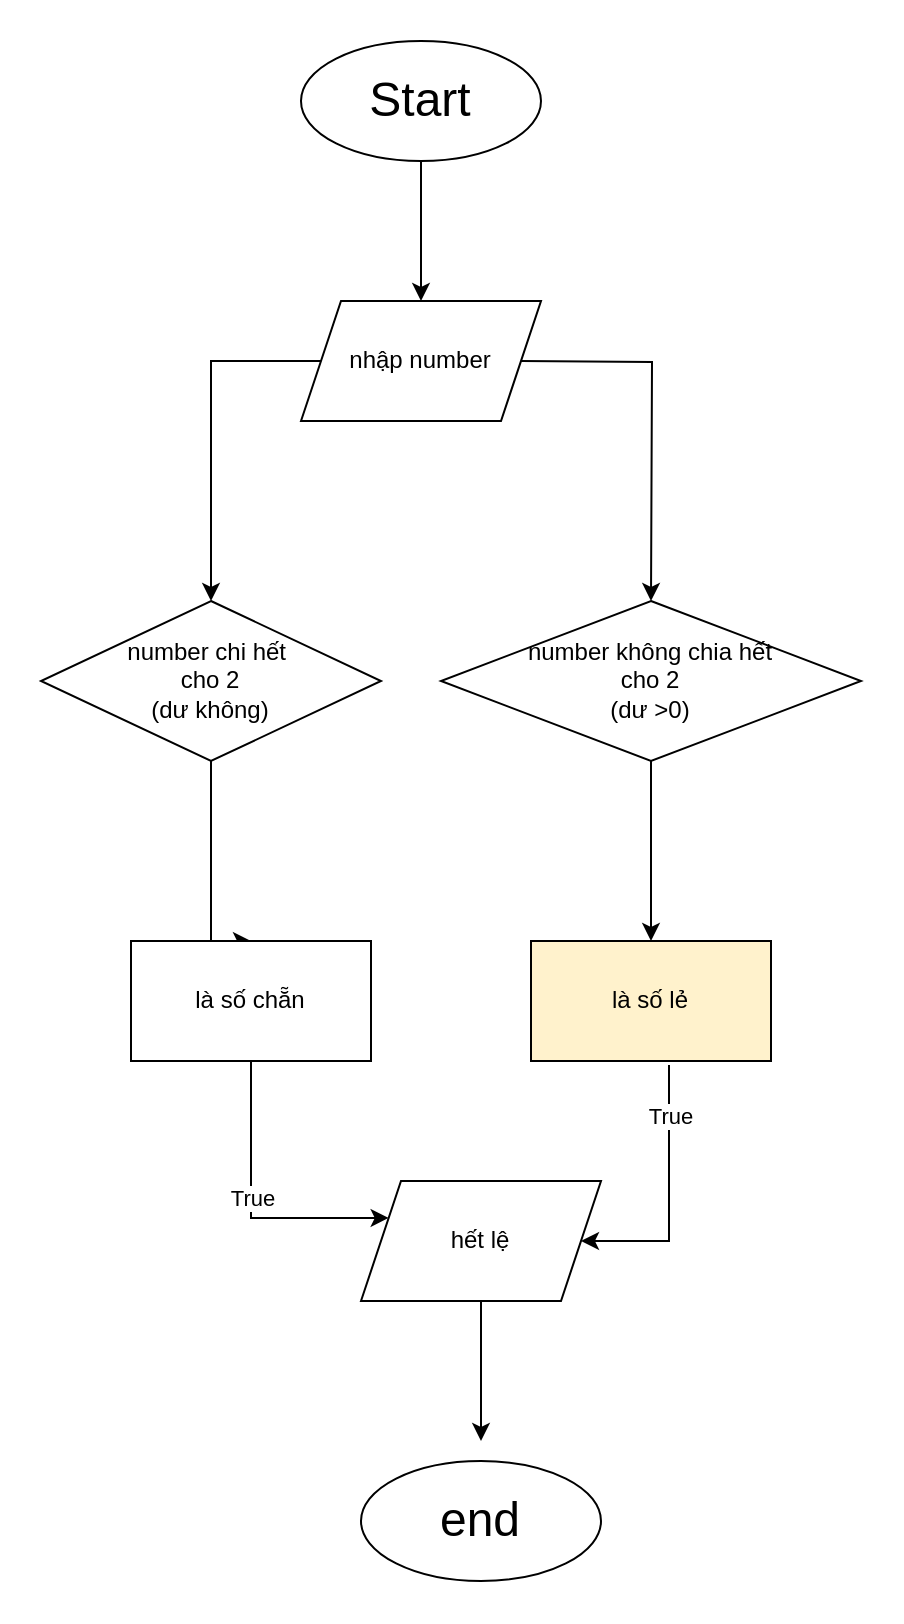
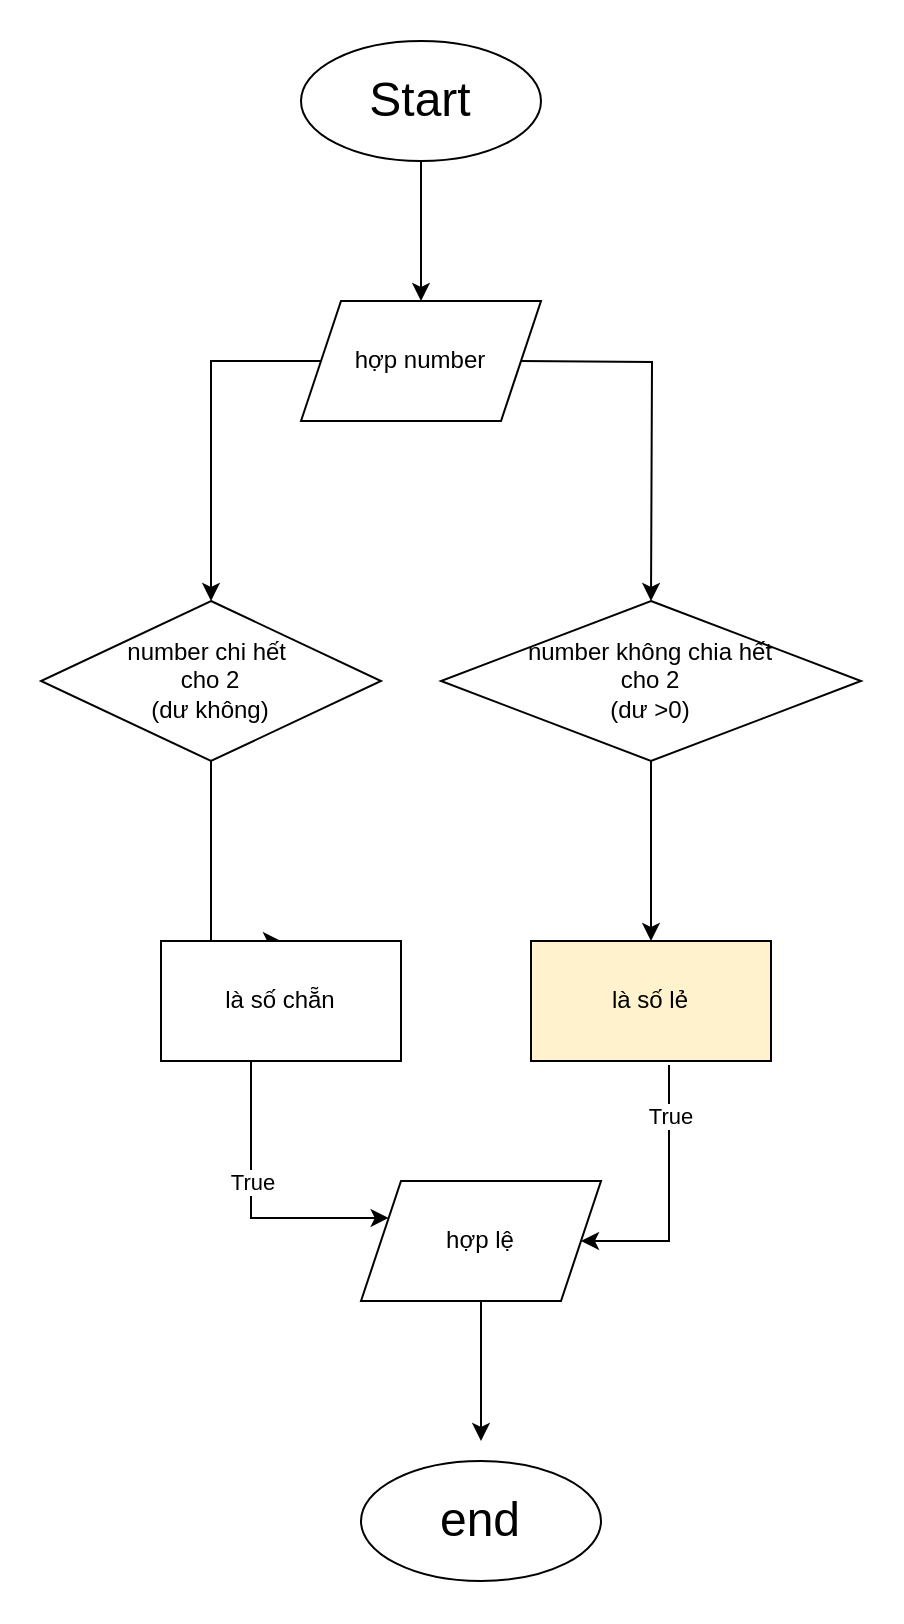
node "nhập number": label "nhập number" -> "hợp number"
node "là số chẵn": moved (251, 1001) -> (281, 1001)
node "hết lệ": label "hết lệ" -> "hợp lệ"
